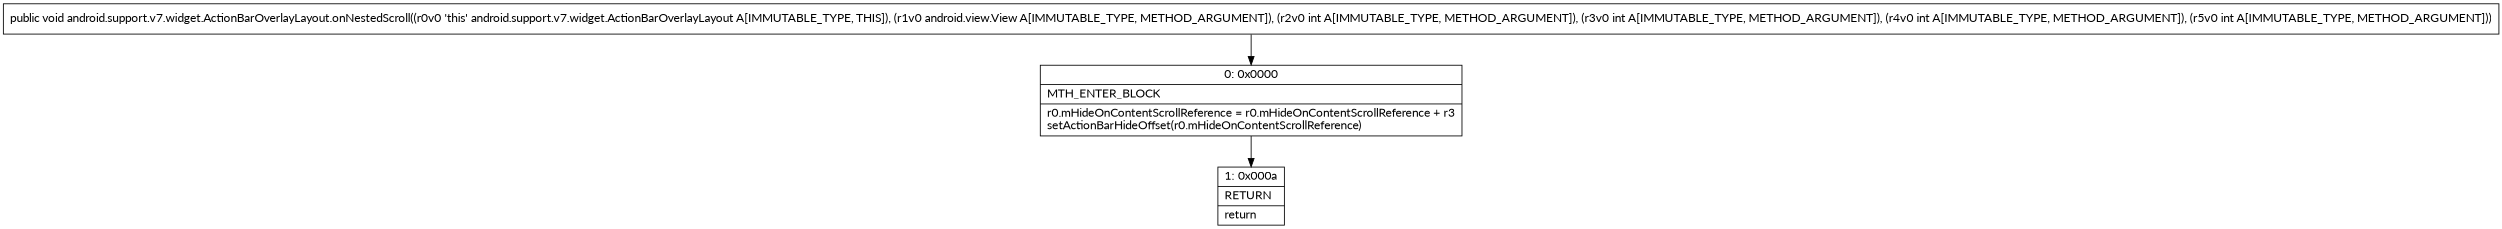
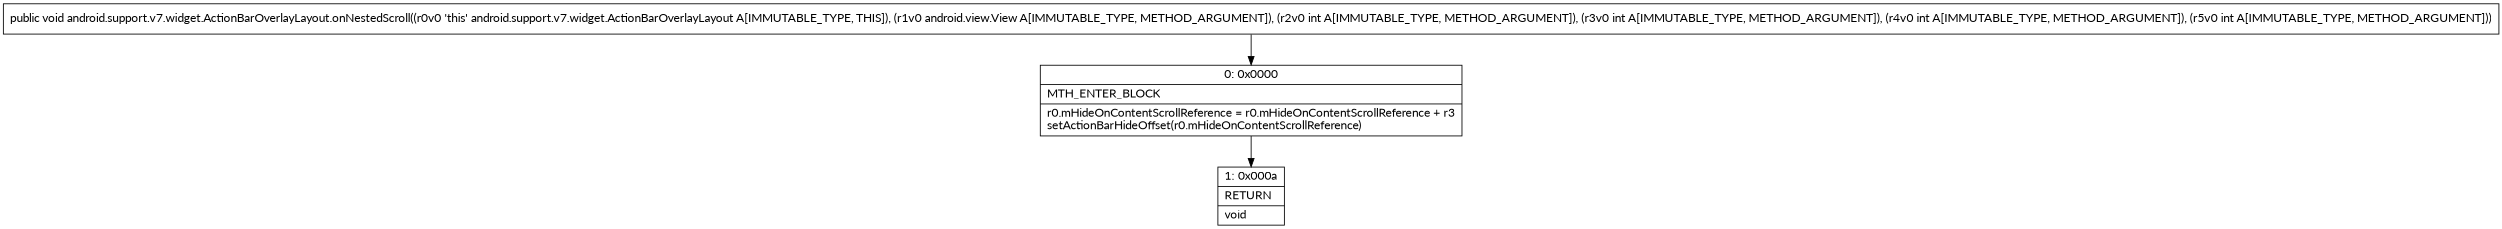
node "1: 0x000a": text "return" -> "void"
